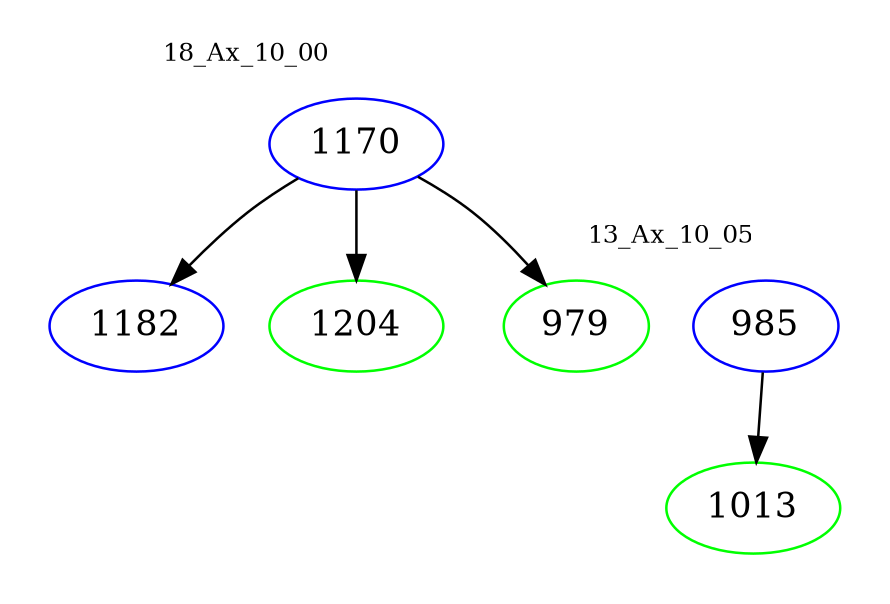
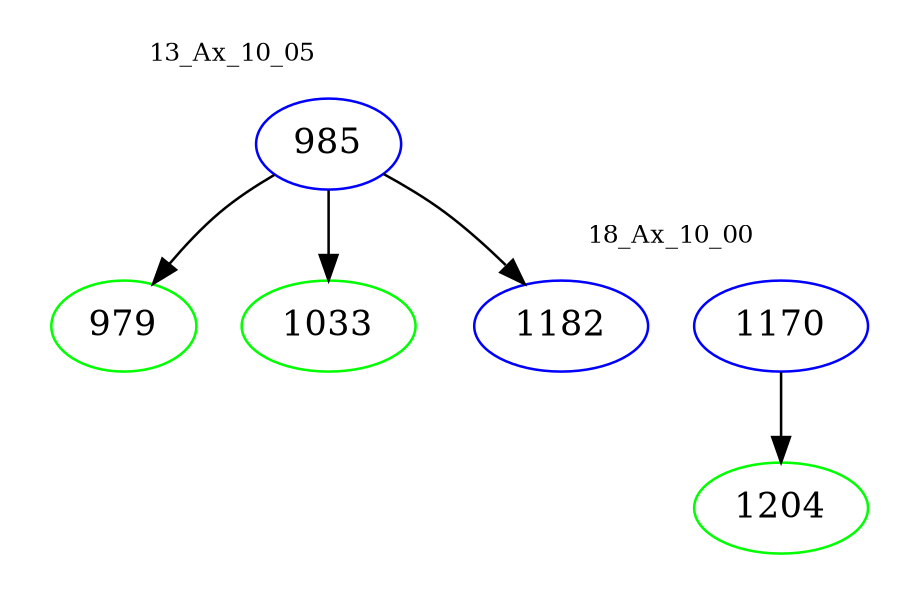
edge "1170" -> "1182": now "985" -> "1182"
edge "1170" -> "979": now "985" -> "979"
node "1013": label "1013" -> "1033"
